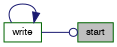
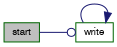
edge "write" -> "start": reversed
